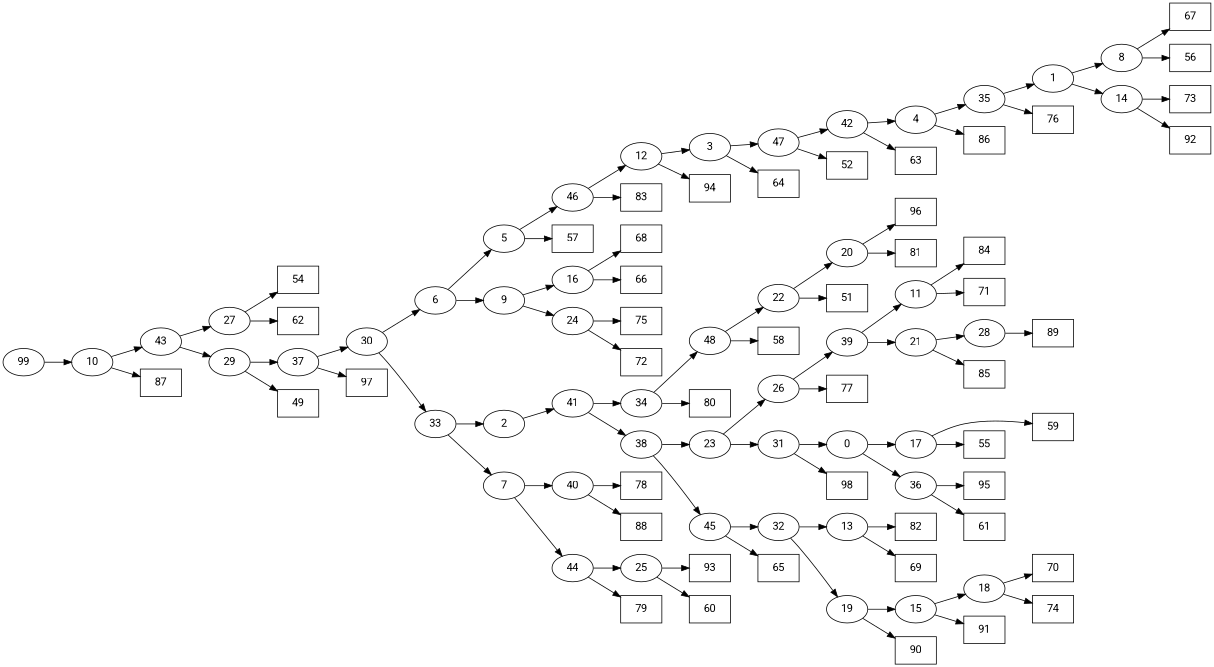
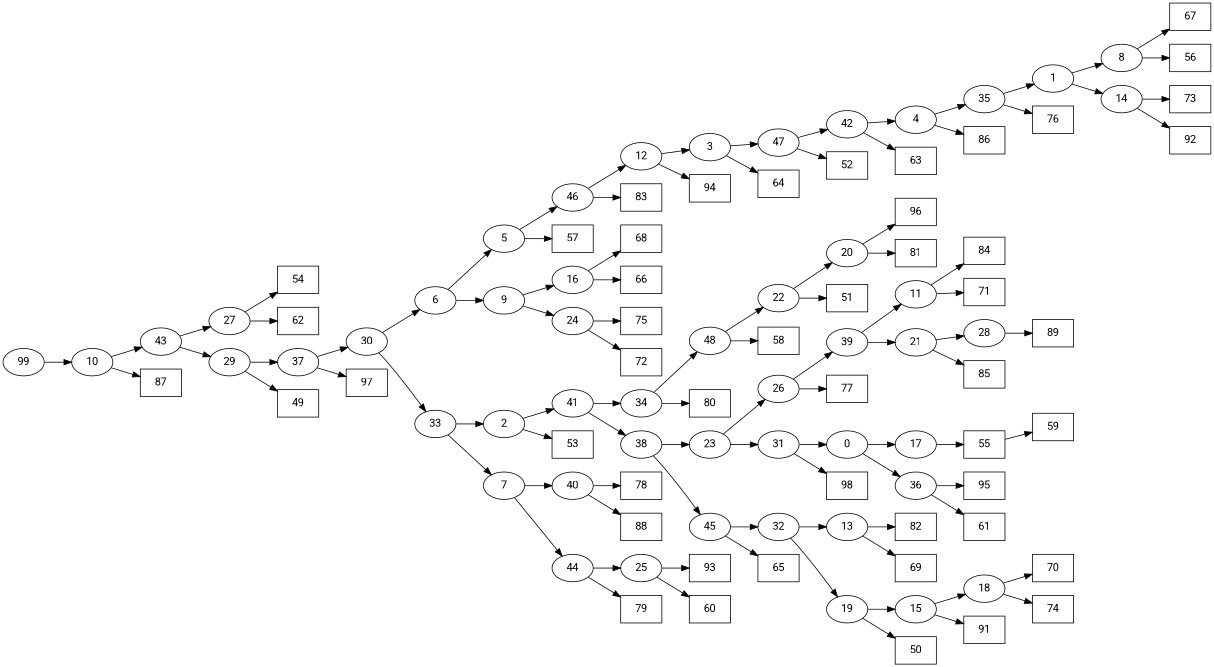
edge "17" -> "59": now "55" -> "59"
node "53": added
node "90": label "90" -> "50"
